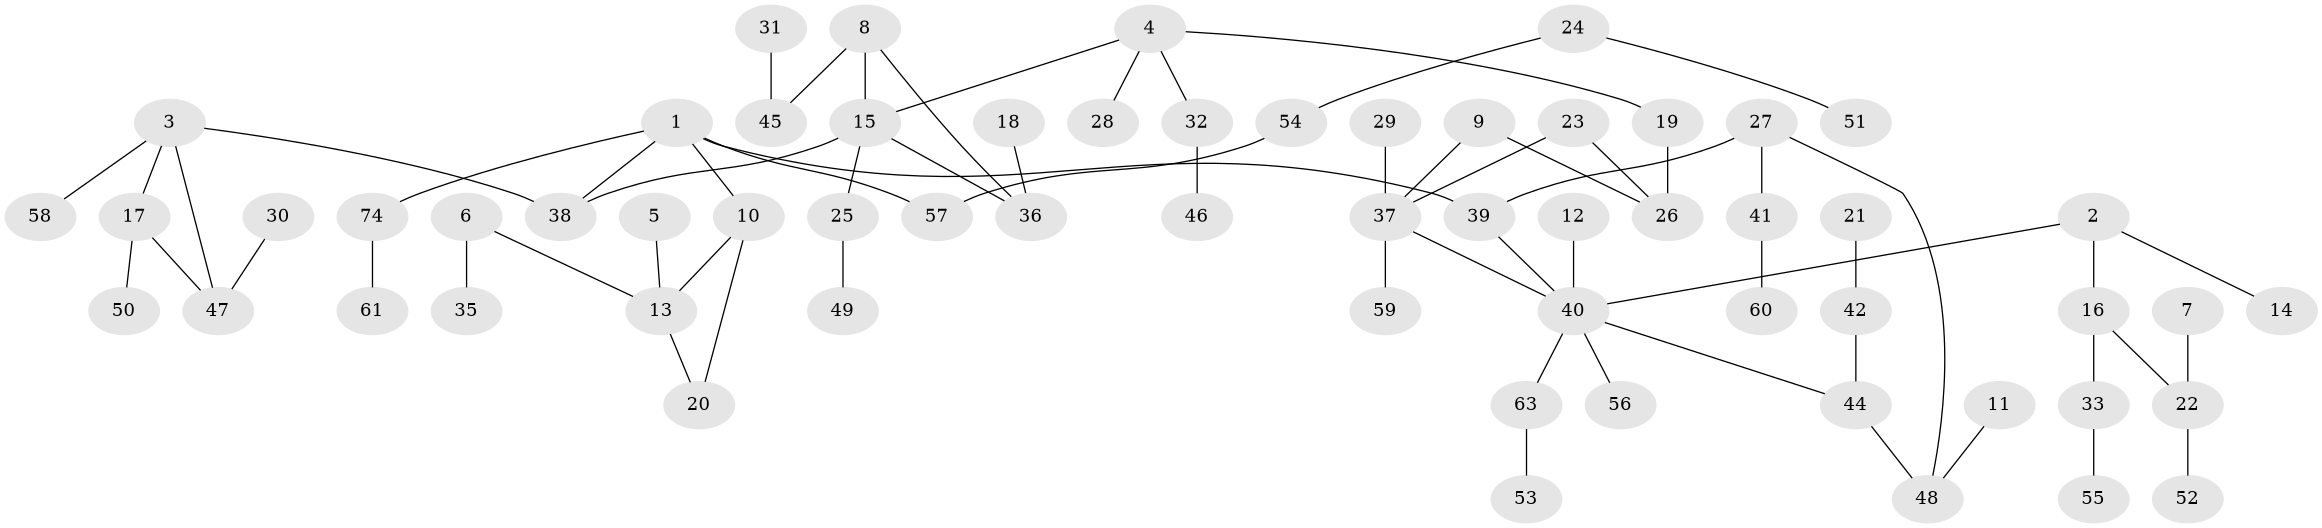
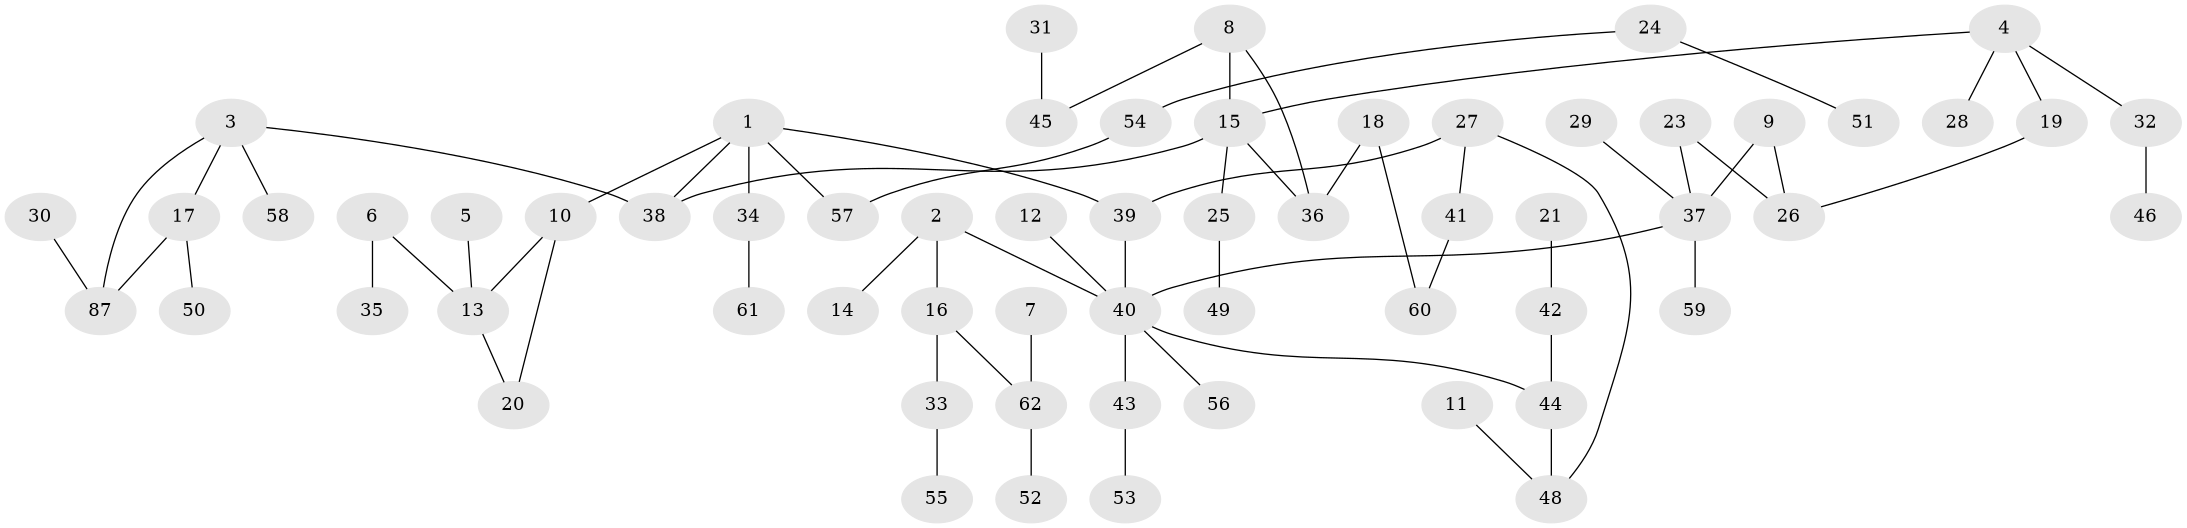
node "74": label "74" -> "34"
edge "18" -- "60": added
node "47": label "47" -> "87"
node "63": label "63" -> "43"
node "22": label "22" -> "62"
